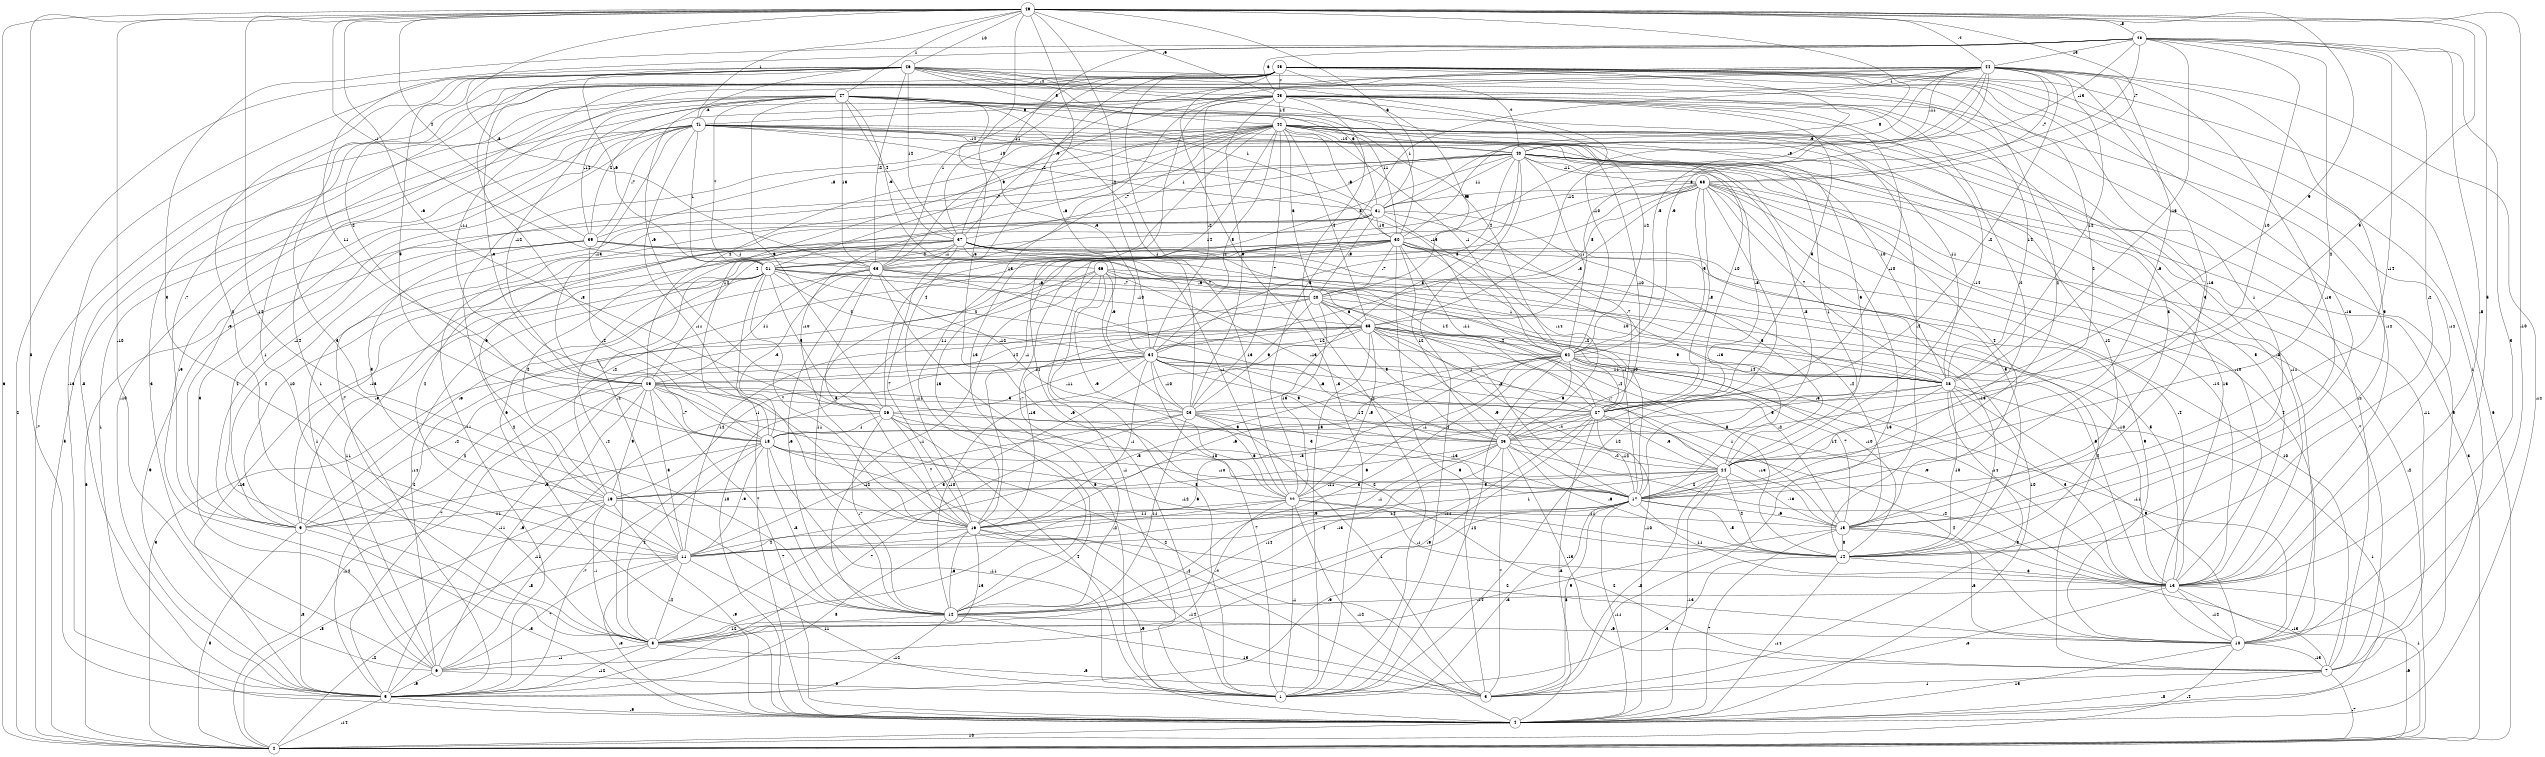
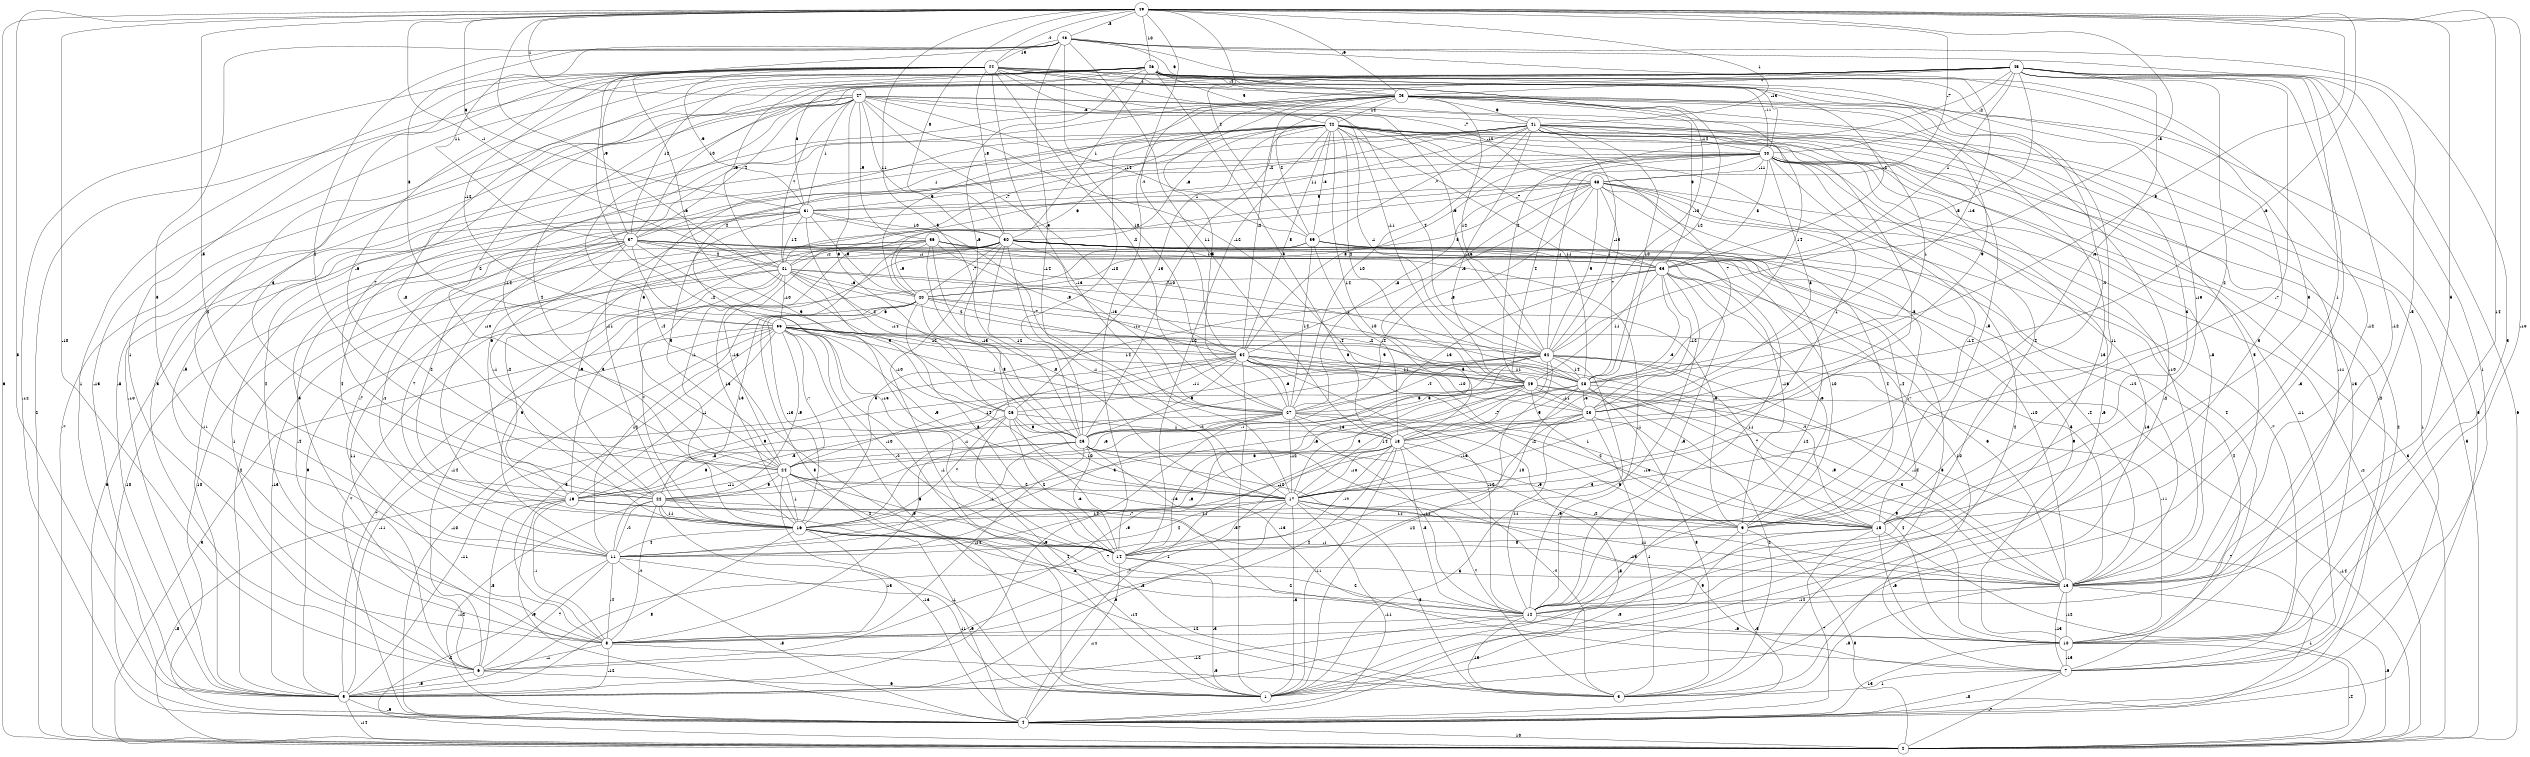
edge "47" -- "33": now "36" -- "33"
